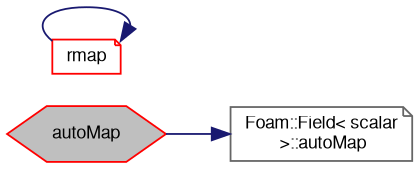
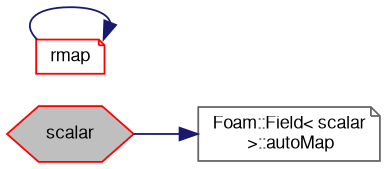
node "autoMap": label "autoMap" -> "scalar"
